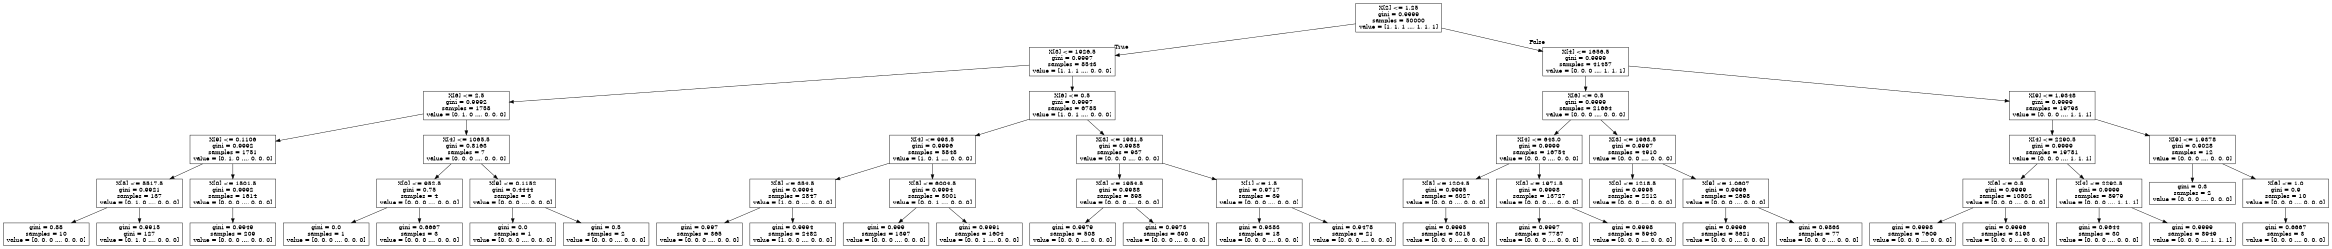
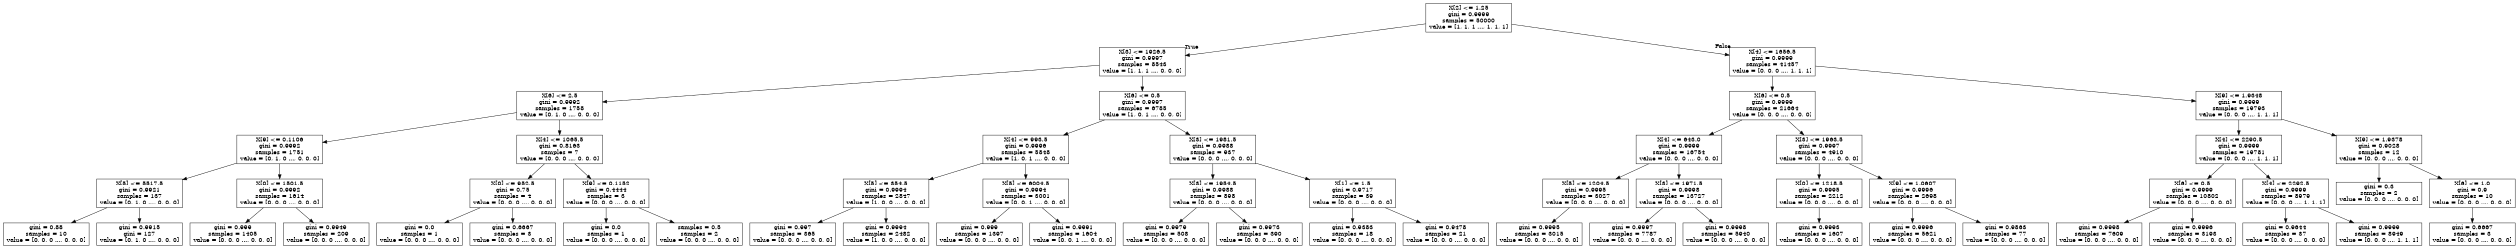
node "gini = 0.999 samples = 1405 value = [0, 0, 0 ..., 0, 0, 0]": added
node "gini = 0.5 samples = 2 value = [0, 0, 0 ..., 0, 0, 0]": label "gini = 0.5 samples = 2 value = [0, 0, 0 ..., 0, 0, 0]" -> "samples = 0.5 samples = 2 value = [0, 0, 0 ..., 0, 0, 0]"
node "gini = 0.9993 samples = 1607 value = [0, 0, 0 ..., 0, 0, 0]": added
node "gini = 0.9644 samples = 30 value = [0, 0, 0 ..., 0, 0, 0]": label "gini = 0.9644 samples = 30 value = [0, 0, 0 ..., 0, 0, 0]" -> "gini = 0.9644 samples = 37 value = [0, 0, 0 ..., 0, 0, 0]"
